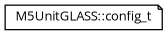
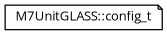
node "M5UnitGLASS::config_t": label "M5UnitGLASS::config_t" -> "M7UnitGLASS::config_t"
